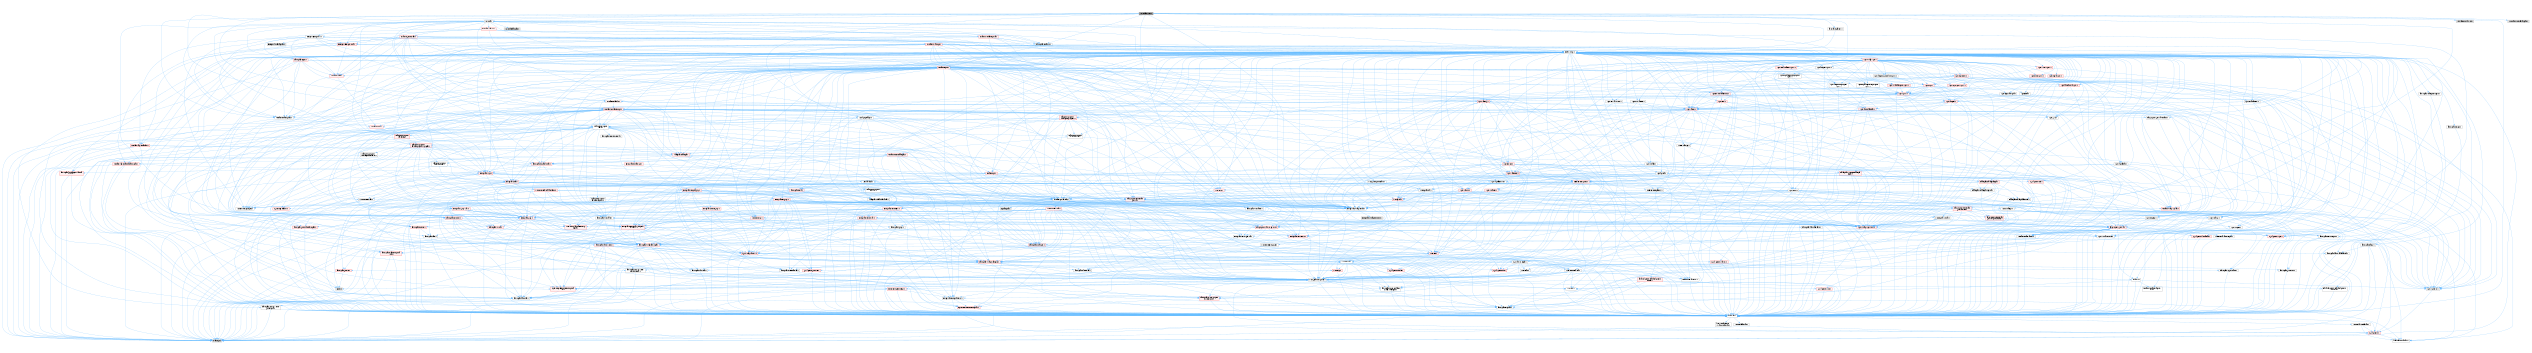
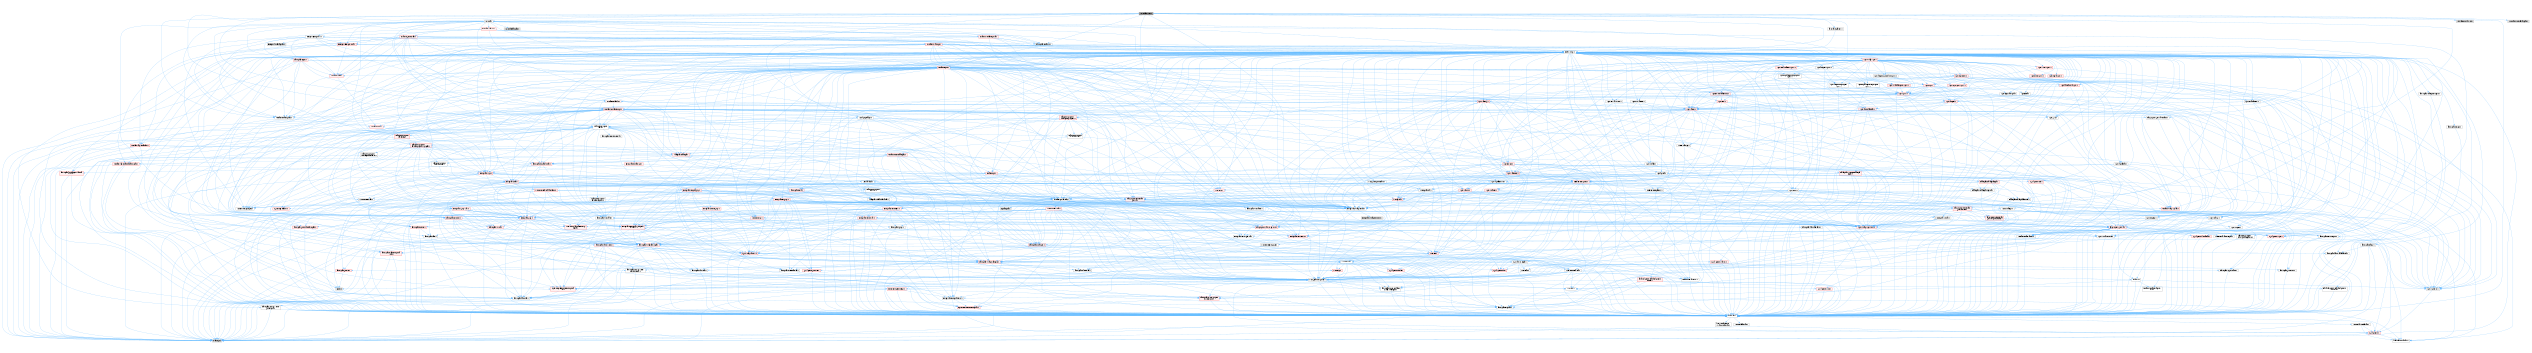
node "Internationalization /TextNamespaceFwd.h": added
